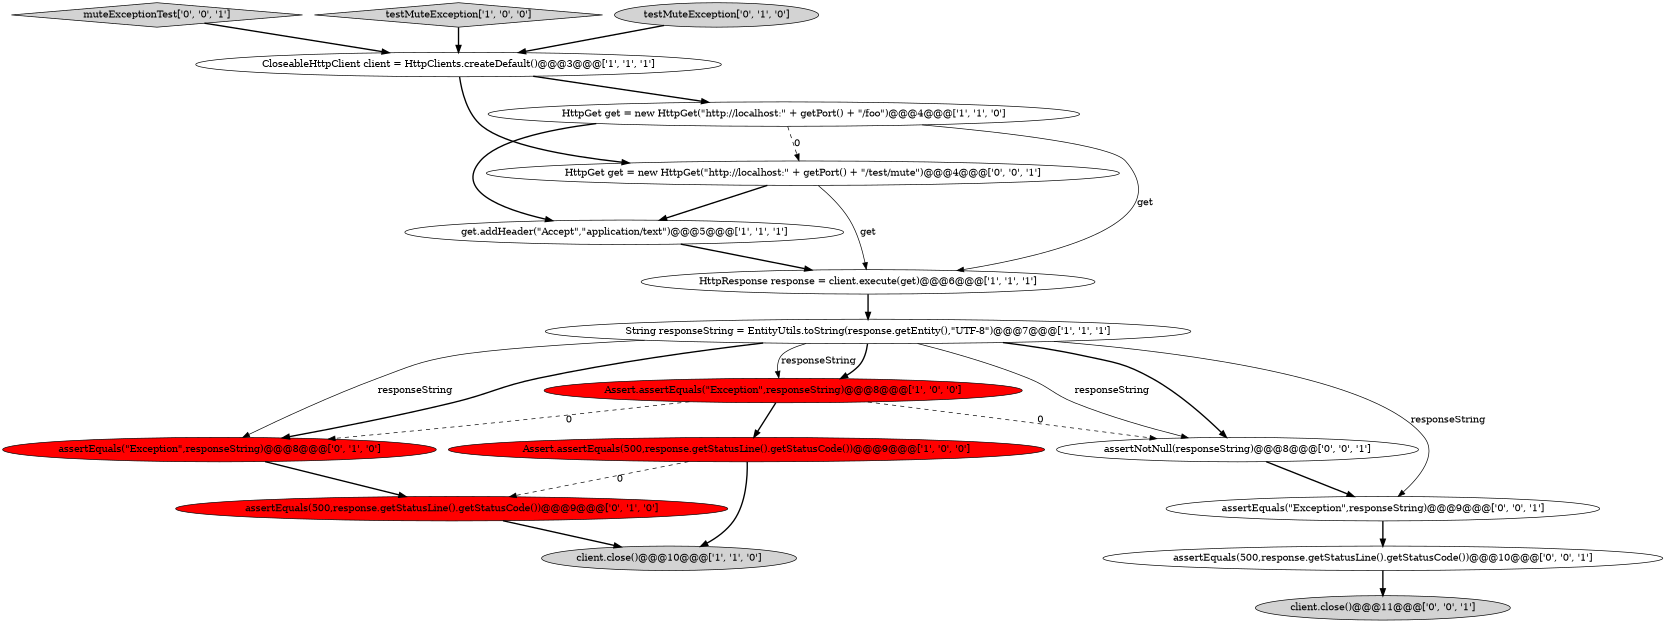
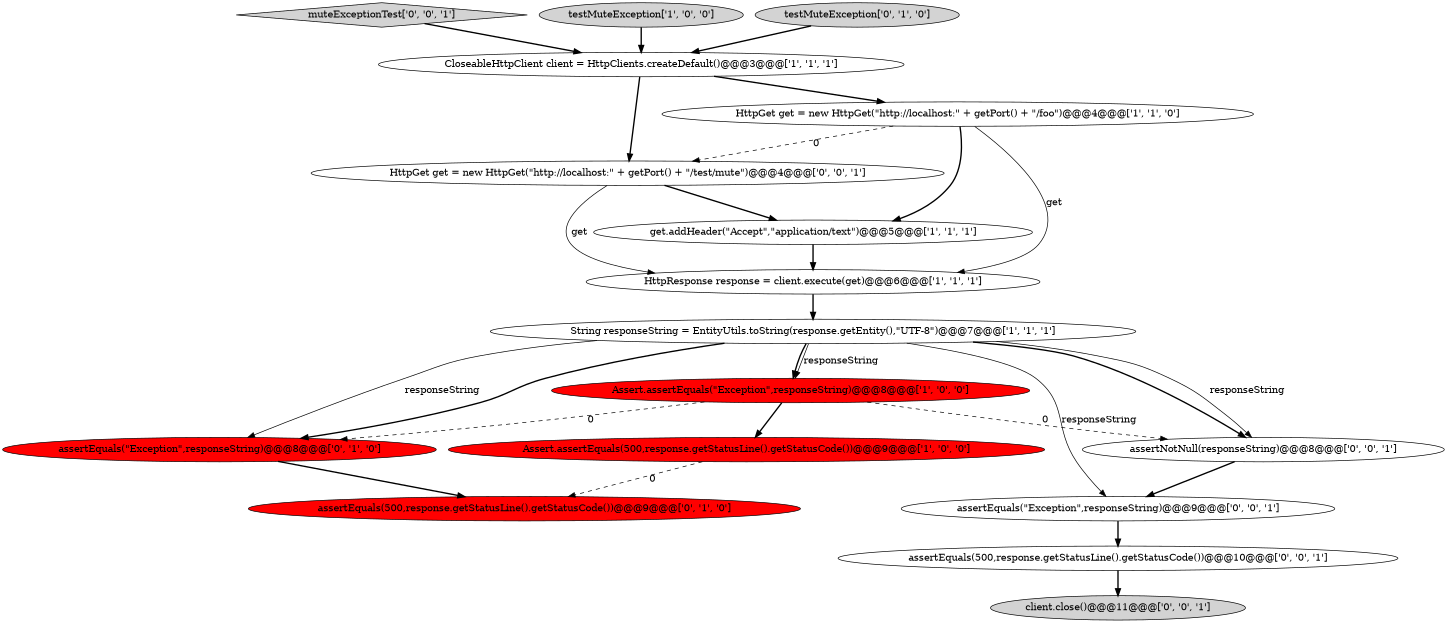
node "testMuteException['1', '0', '0']": shape diamond -> ellipse
node "client.close()@@@10@@@['1', '1', '0']": removed
